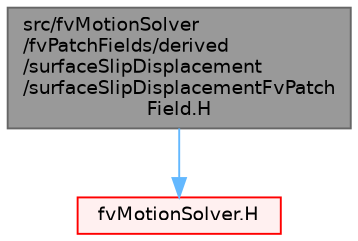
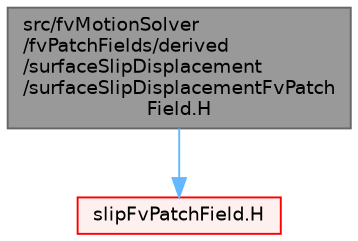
node "fvMotionSolver.H": label "fvMotionSolver.H" -> "slipFvPatchField.H"
